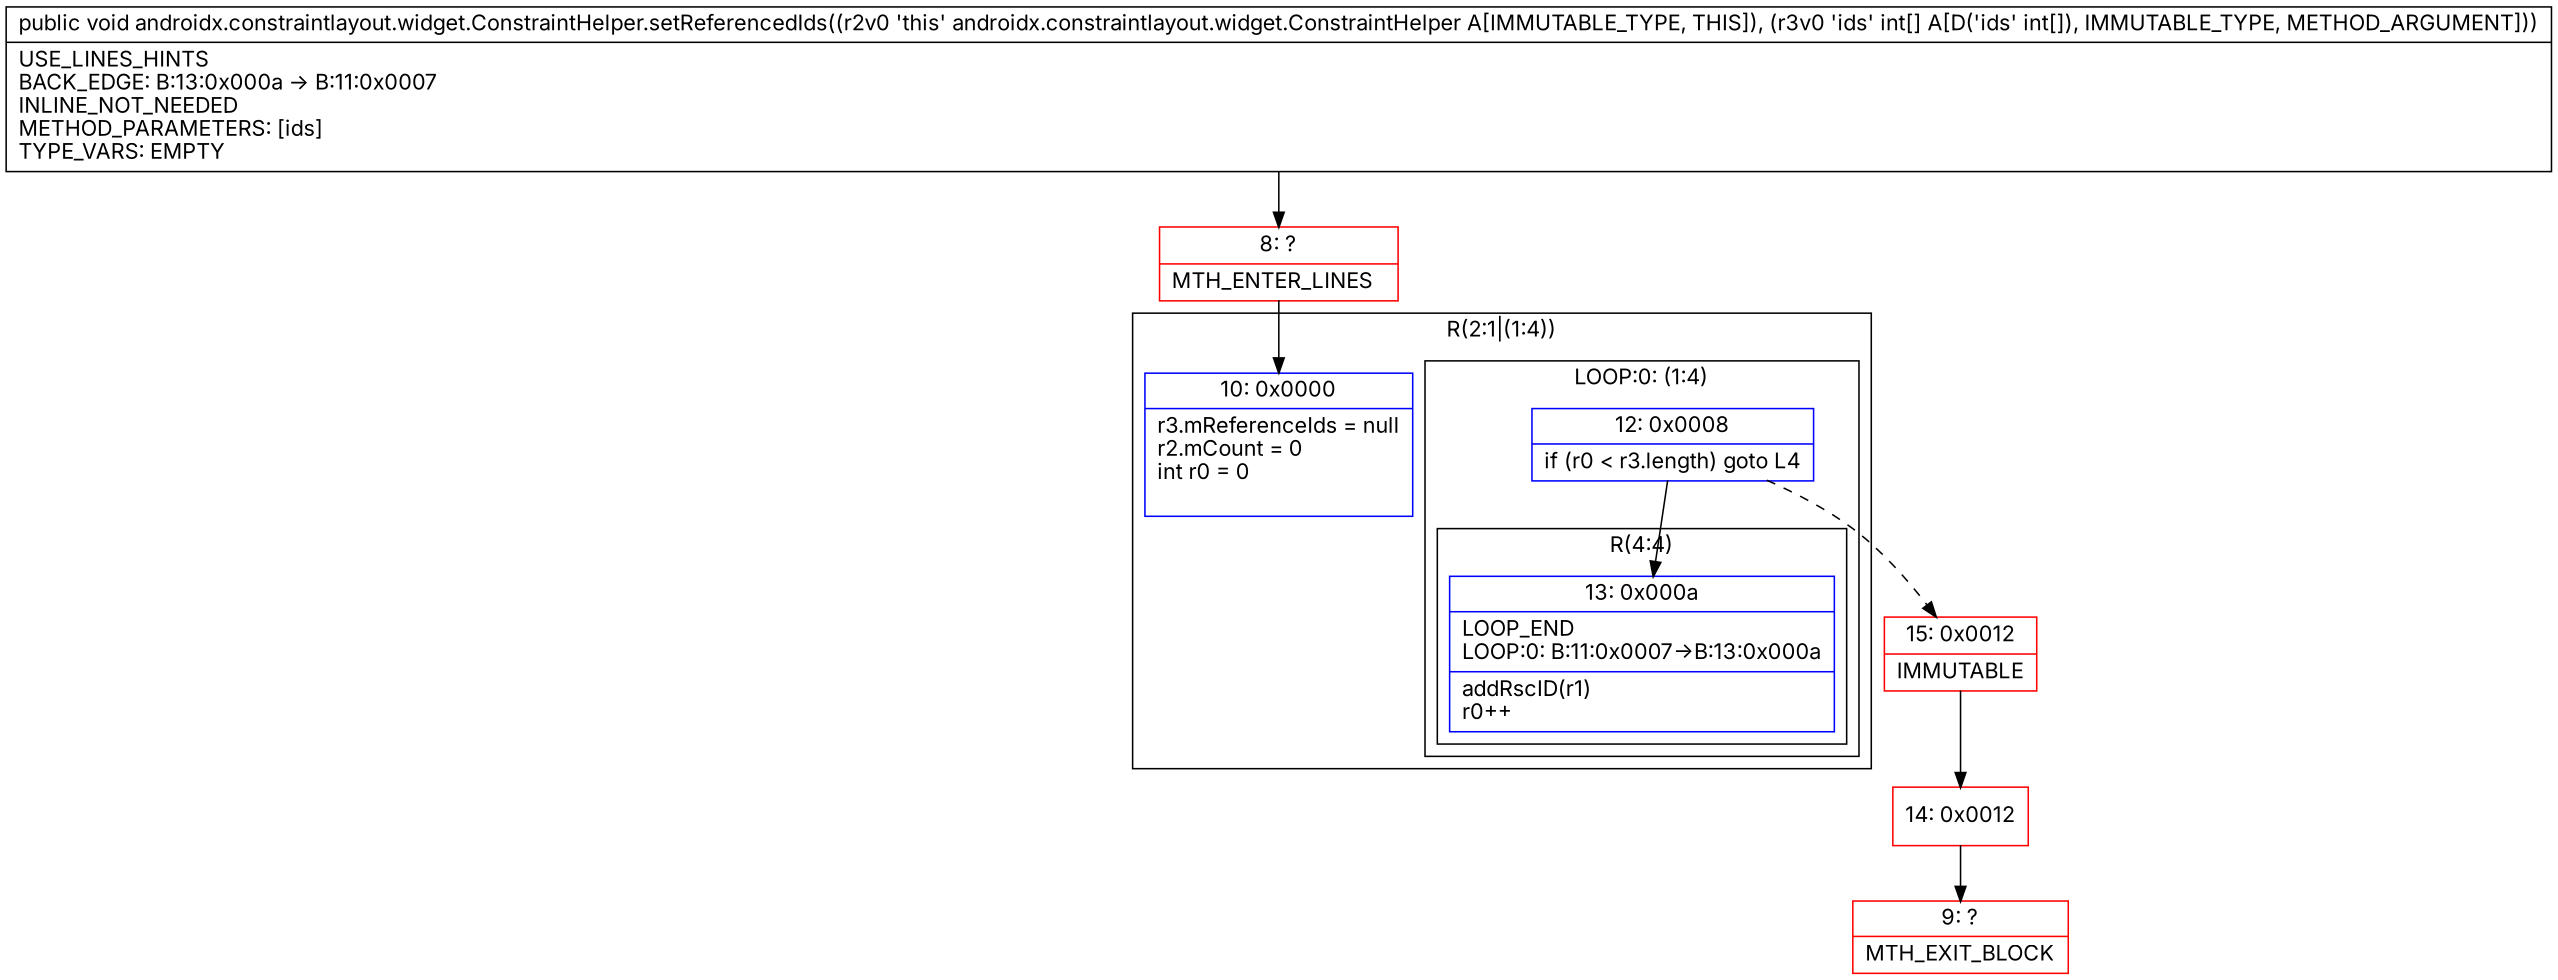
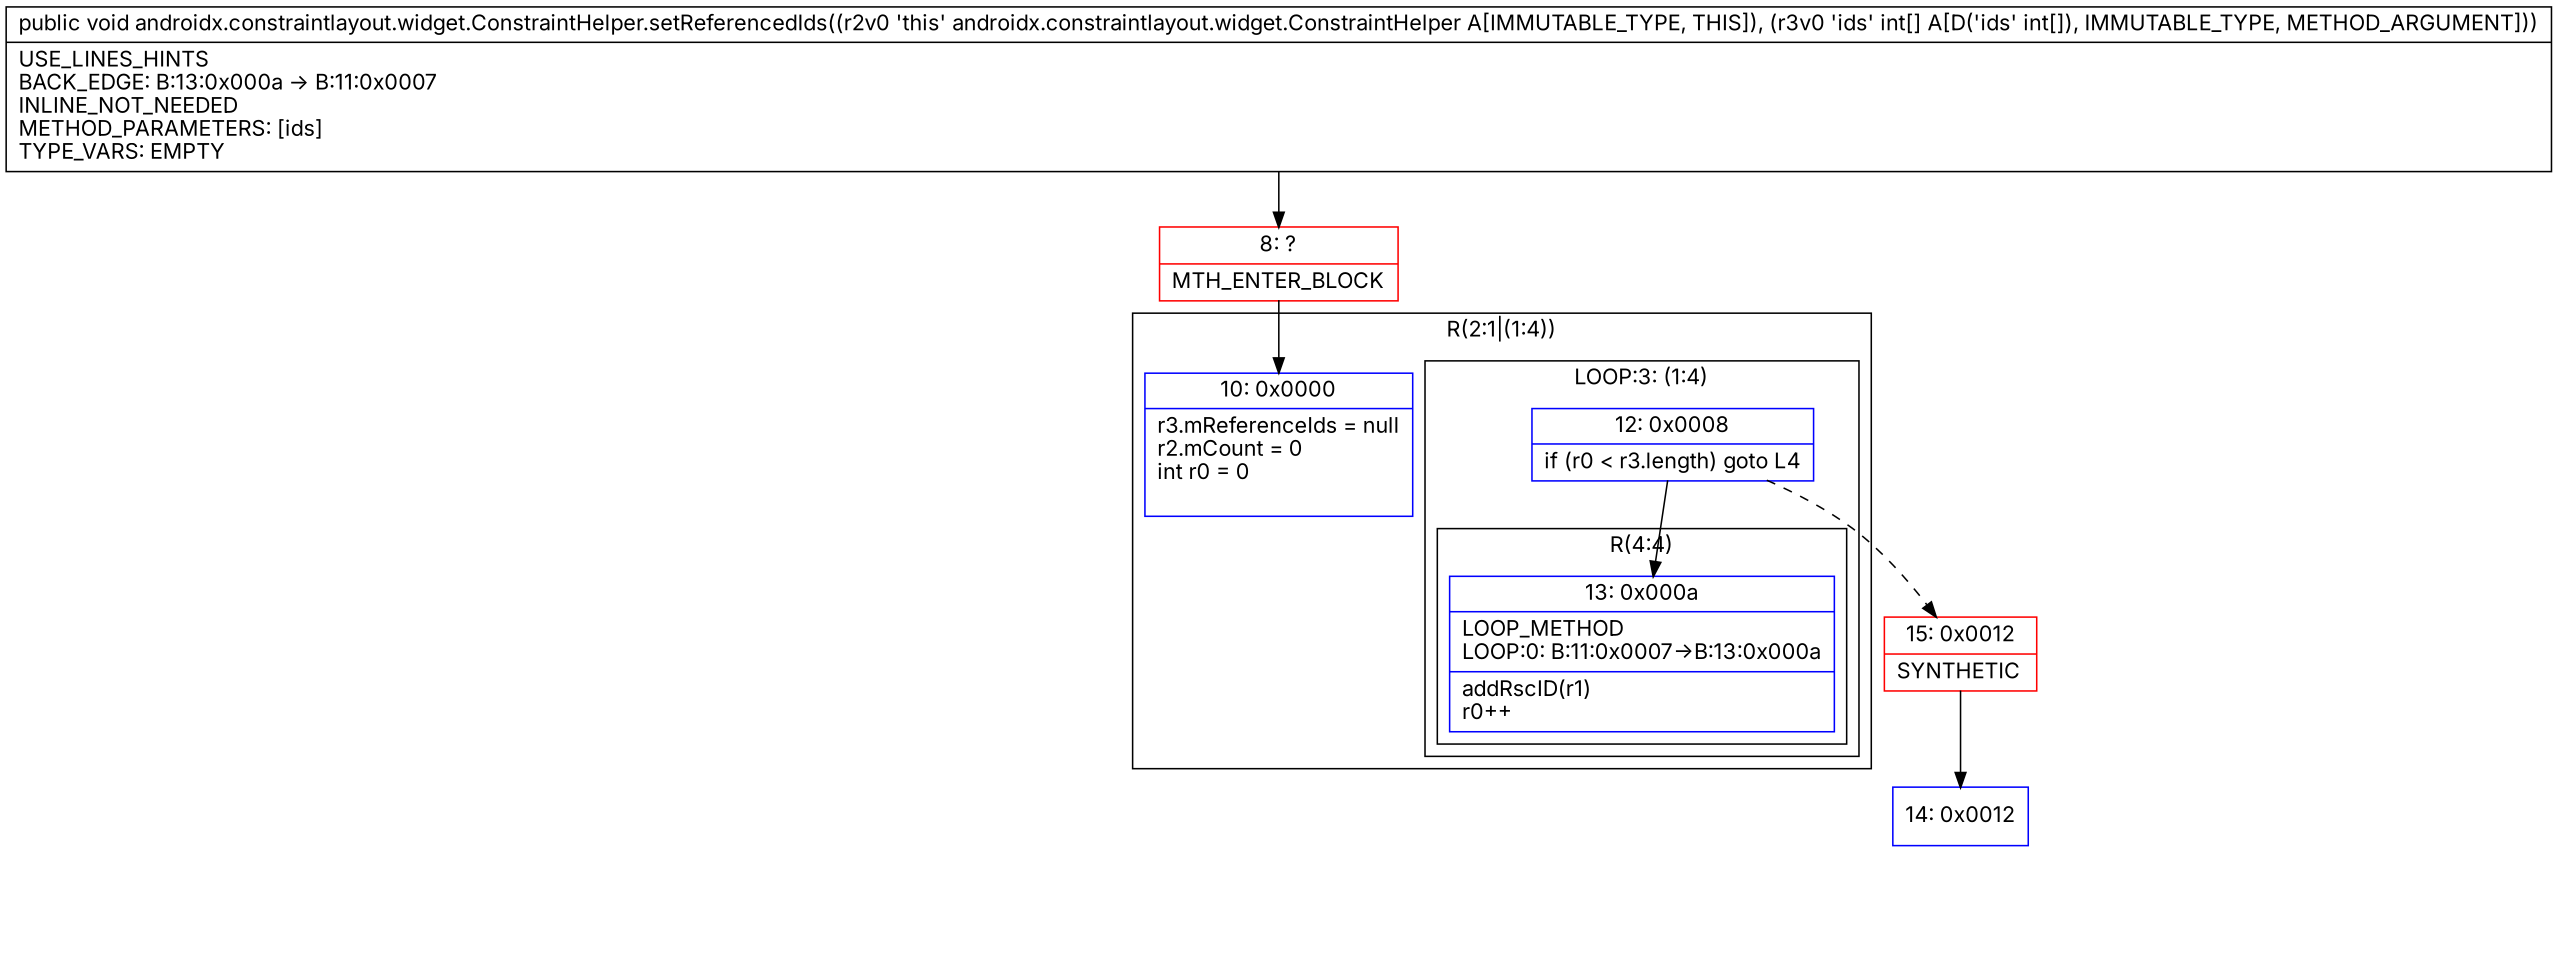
node "8: ?": text "MTH_ENTER_LINES" -> "MTH_ENTER_BLOCK"
cluster "LOOP:0: (1:4)": label "LOOP:0: (1:4)" -> "LOOP:3: (1:4)"
node "13: 0x000a": text "LOOP_END" -> "LOOP_METHOD"
node "15: 0x0012": text "IMMUTABLE" -> "SYNTHETIC"
node "14: 0x0012": color red -> blue
node "9: ?": removed
